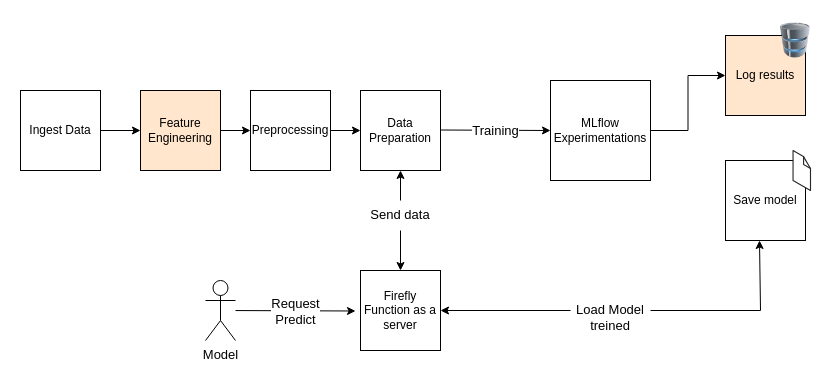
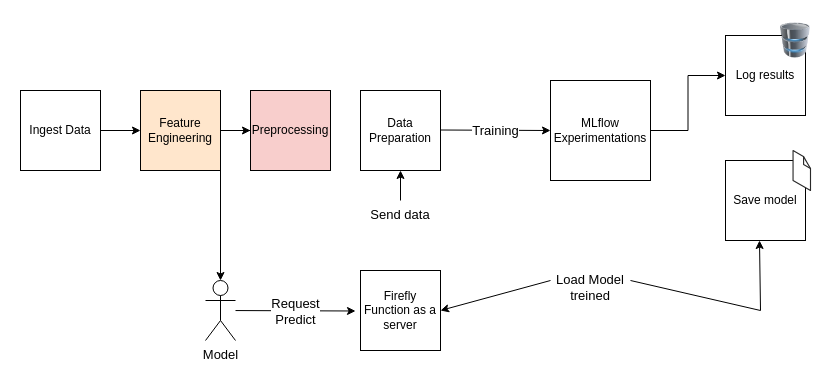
node "Log results": fillcolor #ffe6cc -> #ffffff
node "Preprocessing": fillcolor #ffffff -> #f8cecc
edge "Preprocessing" -> "Data Preparation": now "Preprocessing" -> "Model"
edge "Send data" -> "Firefly Function as a server": removed
node "Load Model treined": moved (611, 311) -> (591, 281)
